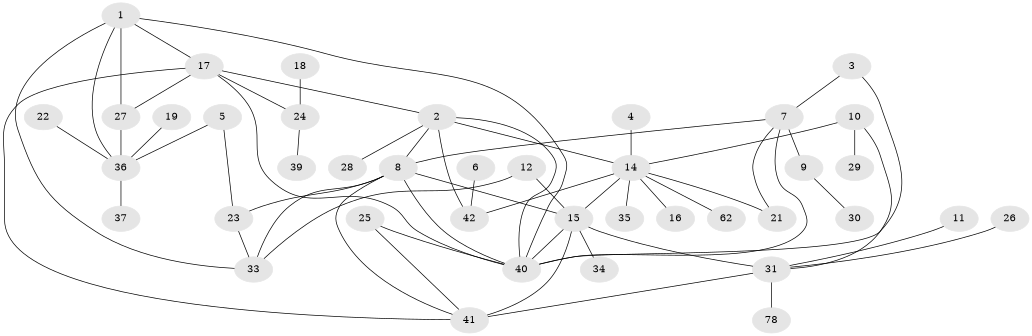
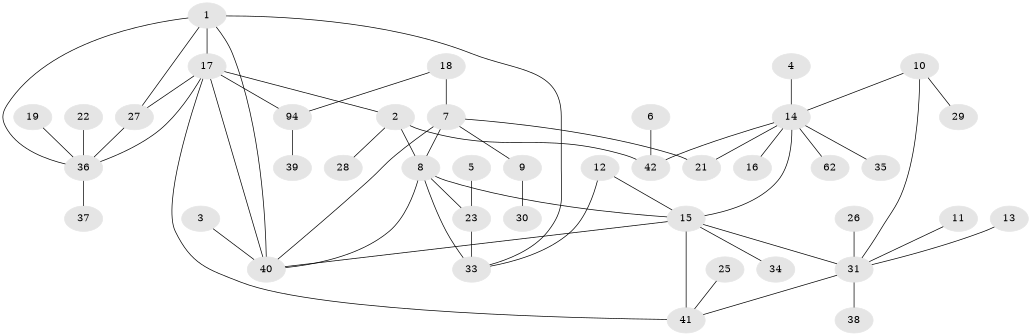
edge "3" -- "7": now "18" -- "7"
node "24": label "24" -> "94"
edge "2" -- "14": removed
edge "5" -- "36": now "17" -- "36"
edge "2" -- "40": removed
node "13": added
edge "25" -- "40": removed
edge "8" -- "41": removed
node "78": label "78" -> "38"
